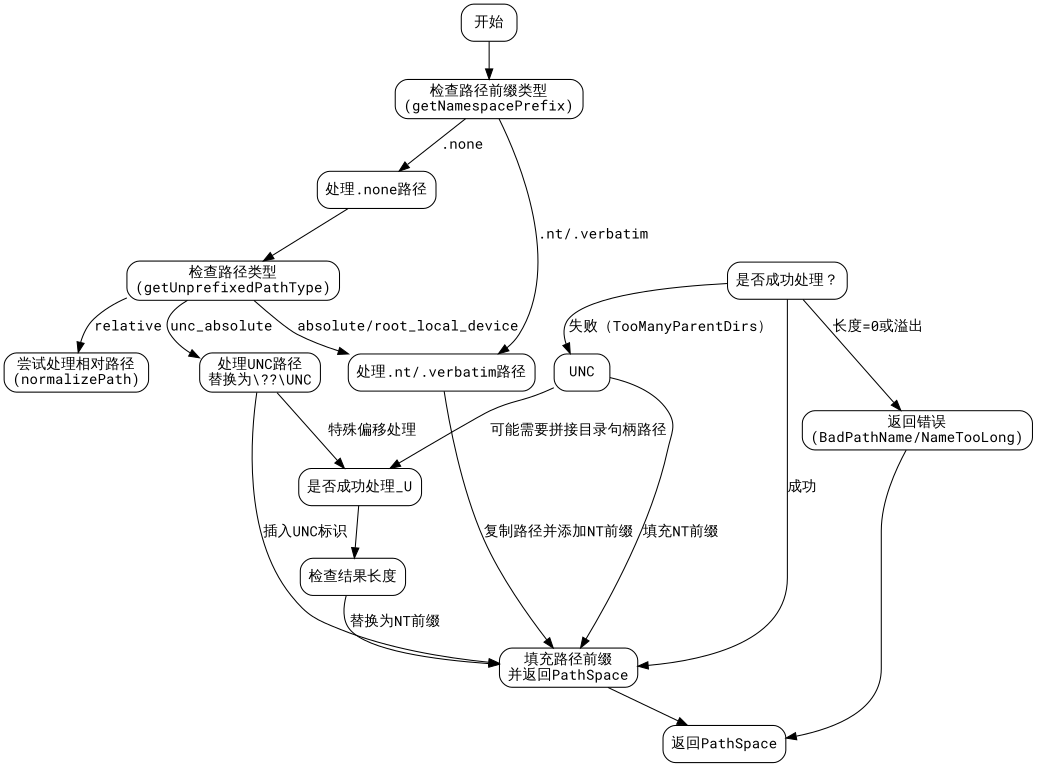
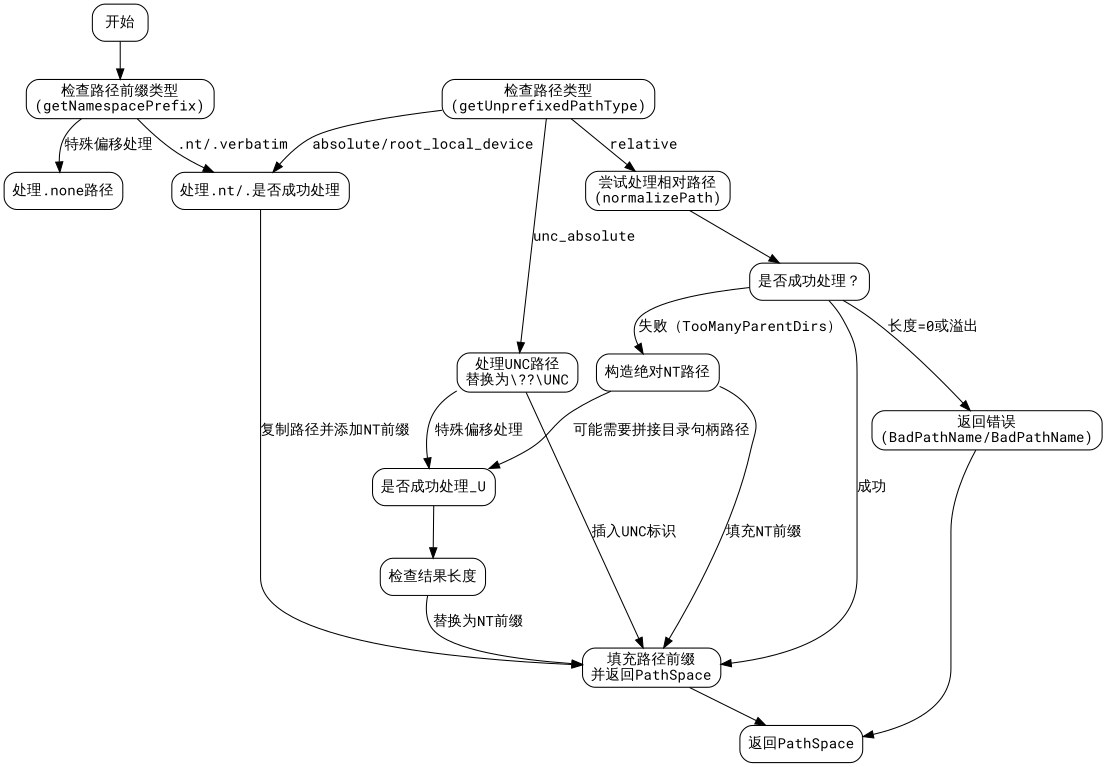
edge "检查路径前缀类型 (getNamespacePrefix)" -> "处理.none路径": label ".none" -> "特殊偏移处理"
edge "处理.none路径" -> "检查路径类型 (getUnprefixedPathType)": removed
edge "尝试处理相对路径 (normalizePath)" -> "是否成功处理？": added
node "处理.nt/.verbatim路径": label "处理.nt/.verbatim路径" -> "处理.nt/.是否成功处理"
node "UNC": label "UNC" -> "构造绝对NT路径"
node "返回错误 (BadPathName/NameTooLong)": label "返回错误 (BadPathName/NameTooLong)" -> "返回错误 (BadPathName/BadPathName)"
